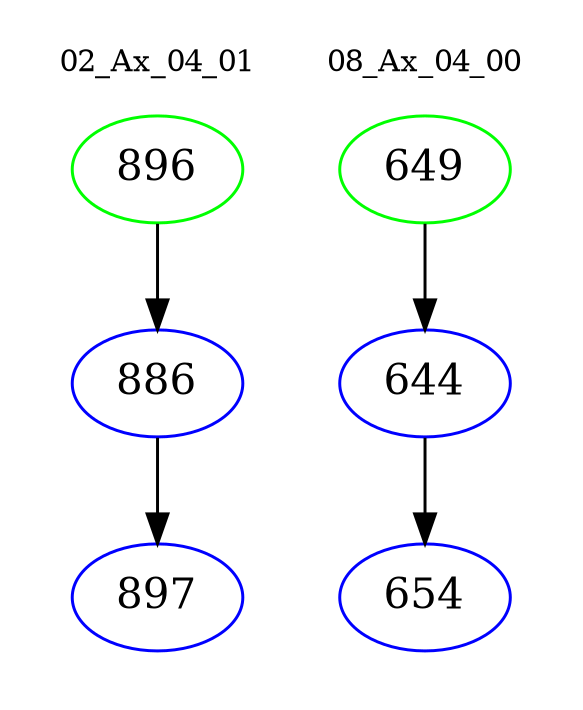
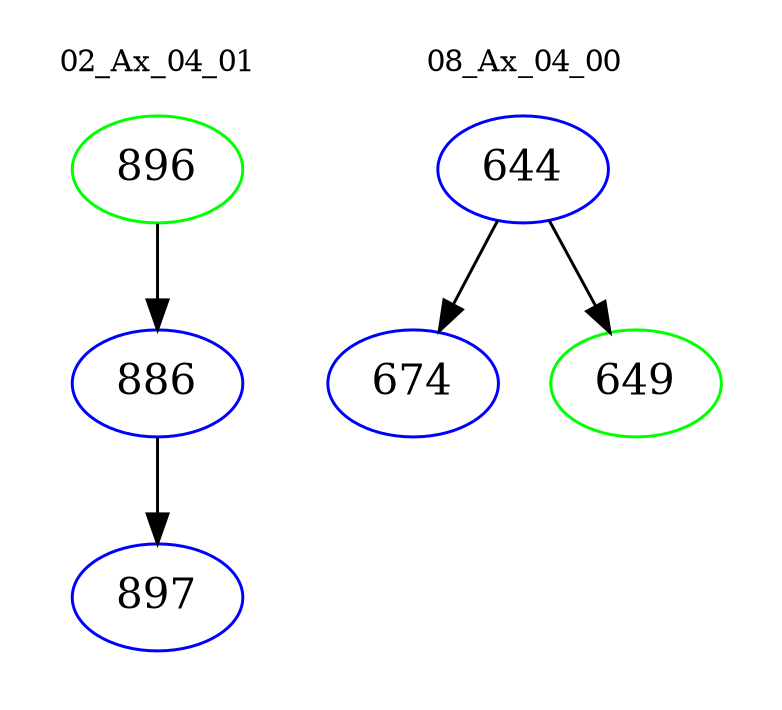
edge "649" -> "644": reversed
node "654": label "654" -> "674"
